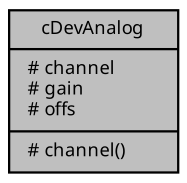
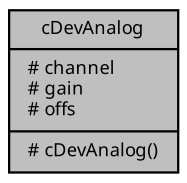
node "cDevAnalog": text "# channel()" -> "# cDevAnalog()"
